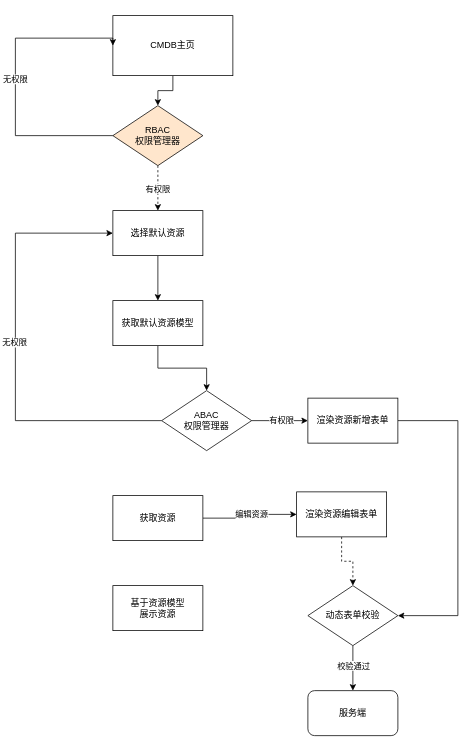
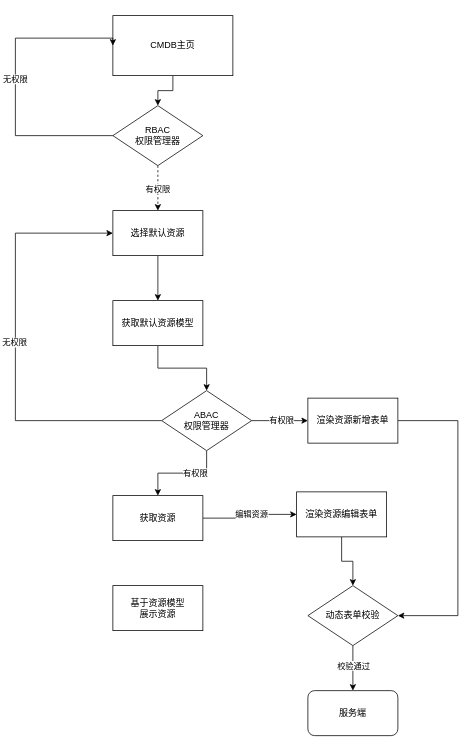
node "RBAC 权限管理器": fillcolor #ffe6cc -> #ffffff
edge "ABAC 权限管理器" -> "获取资源": added, label "有权限"
edge "渲染资源编辑表单" -> "动态表单校验": style dashed -> solid
